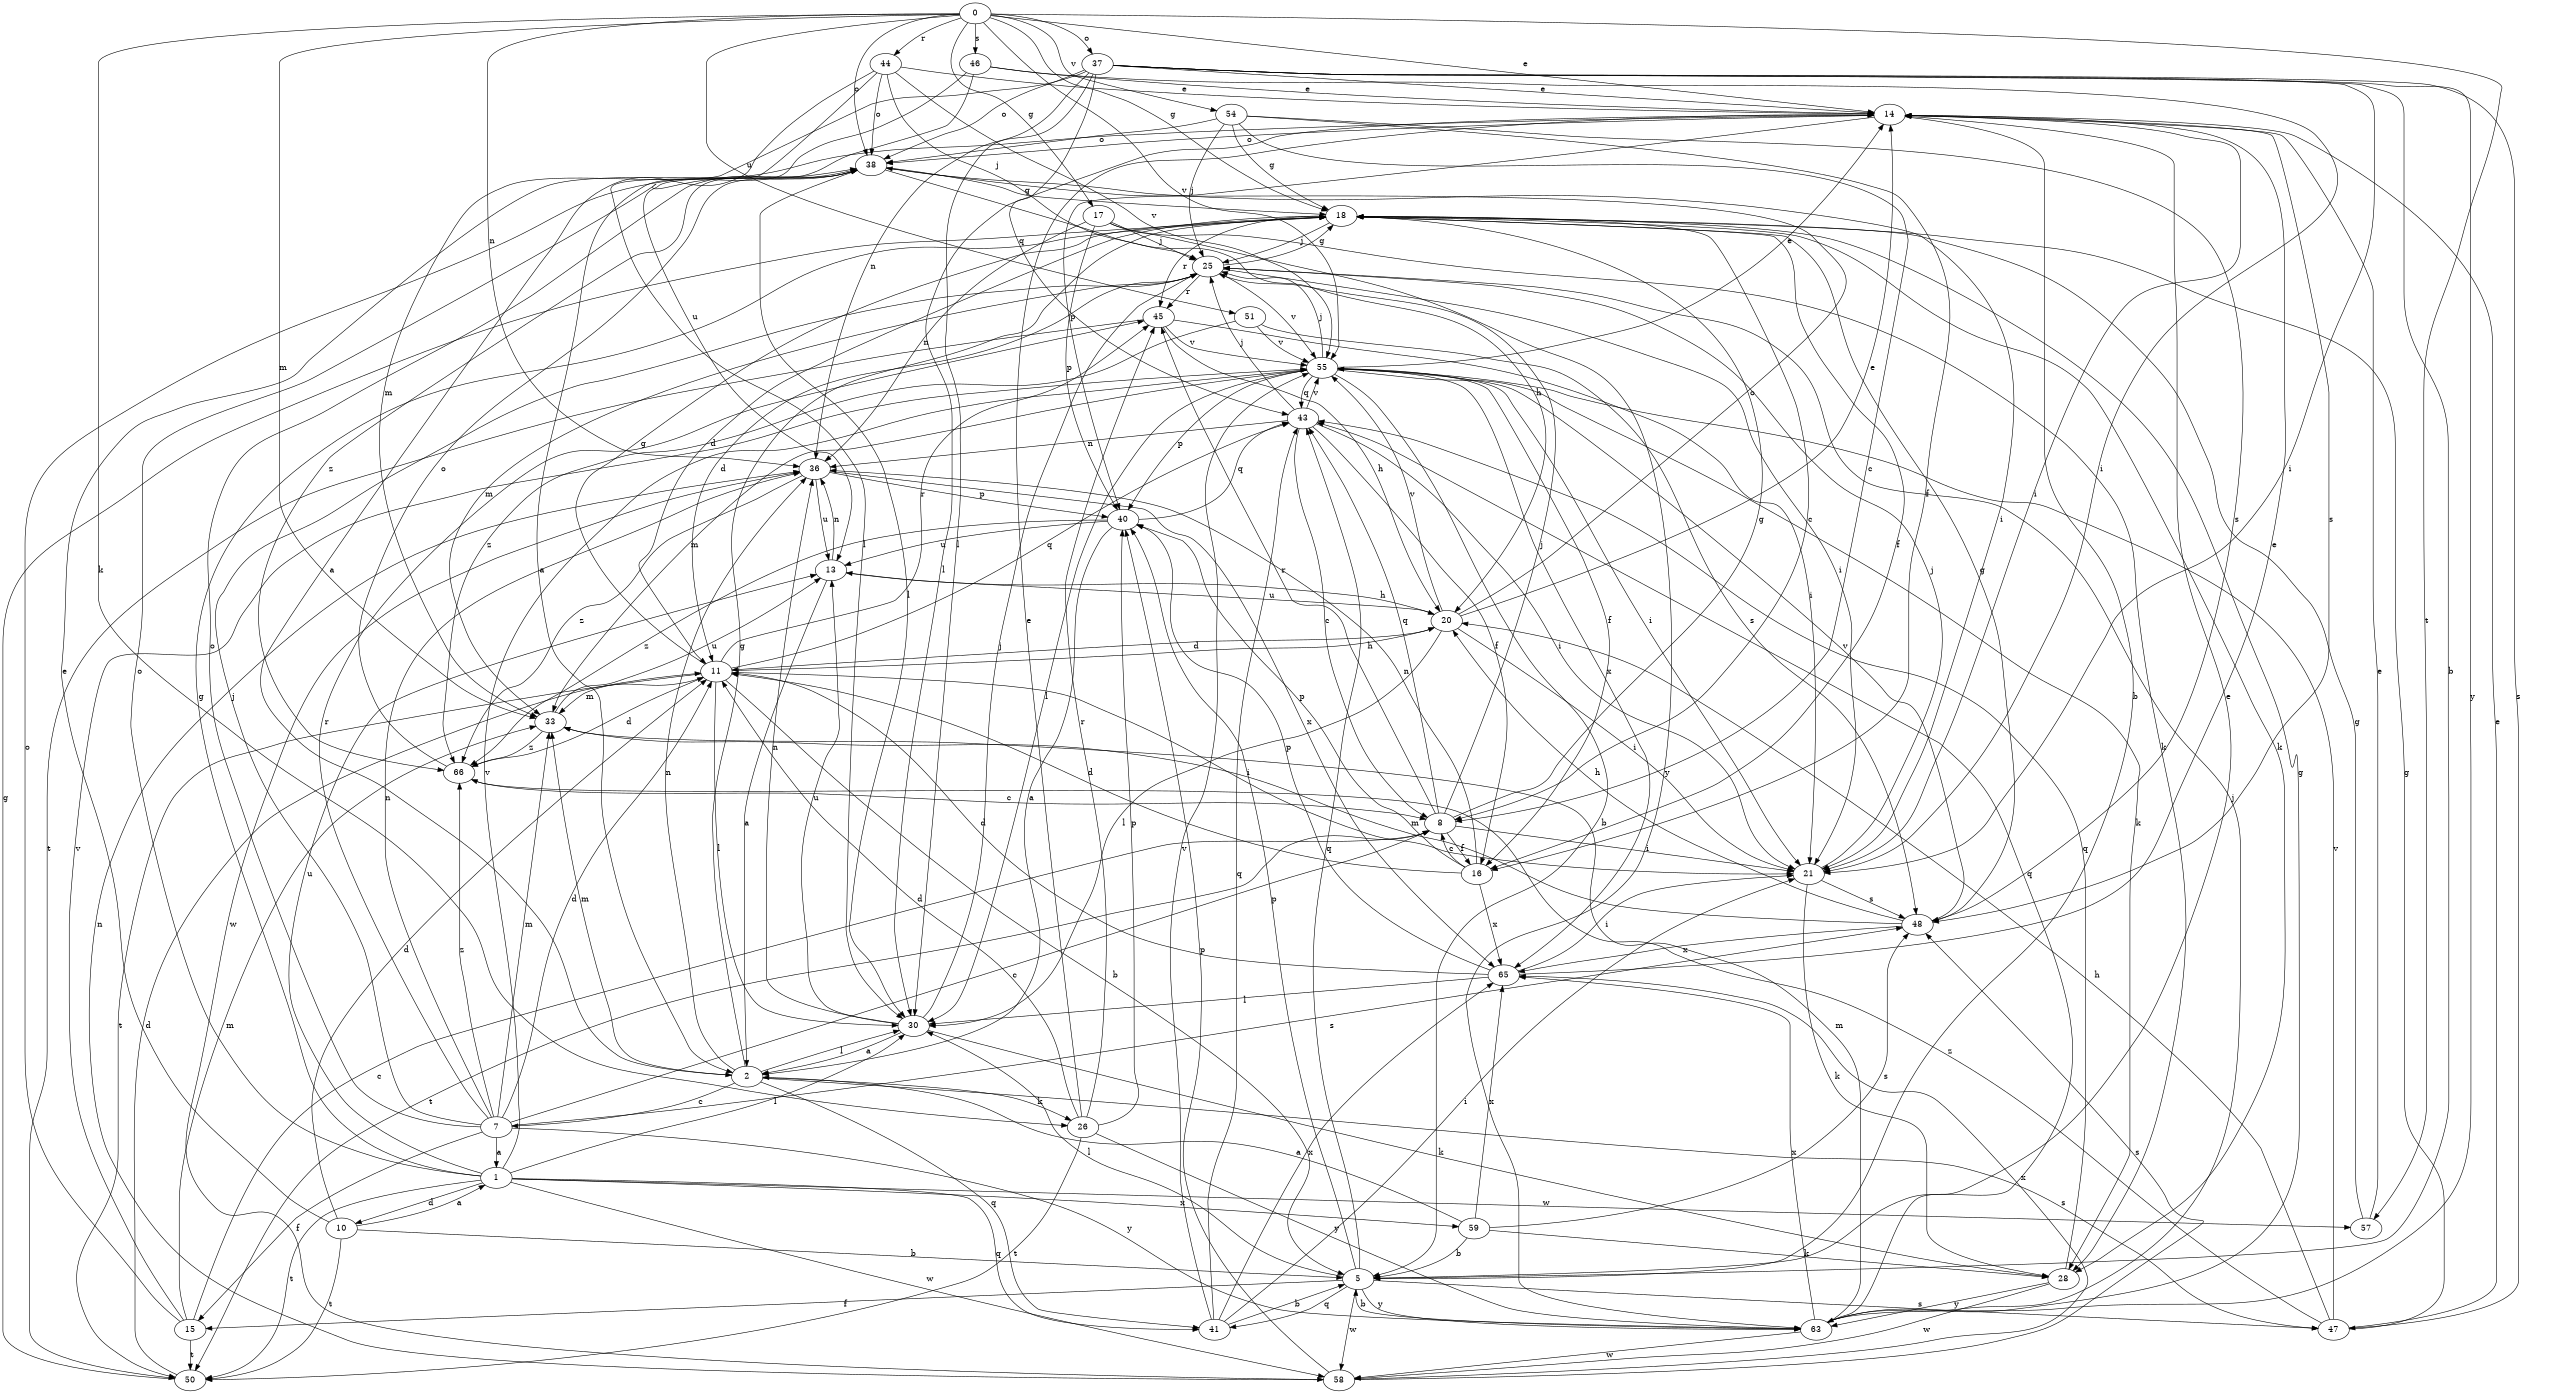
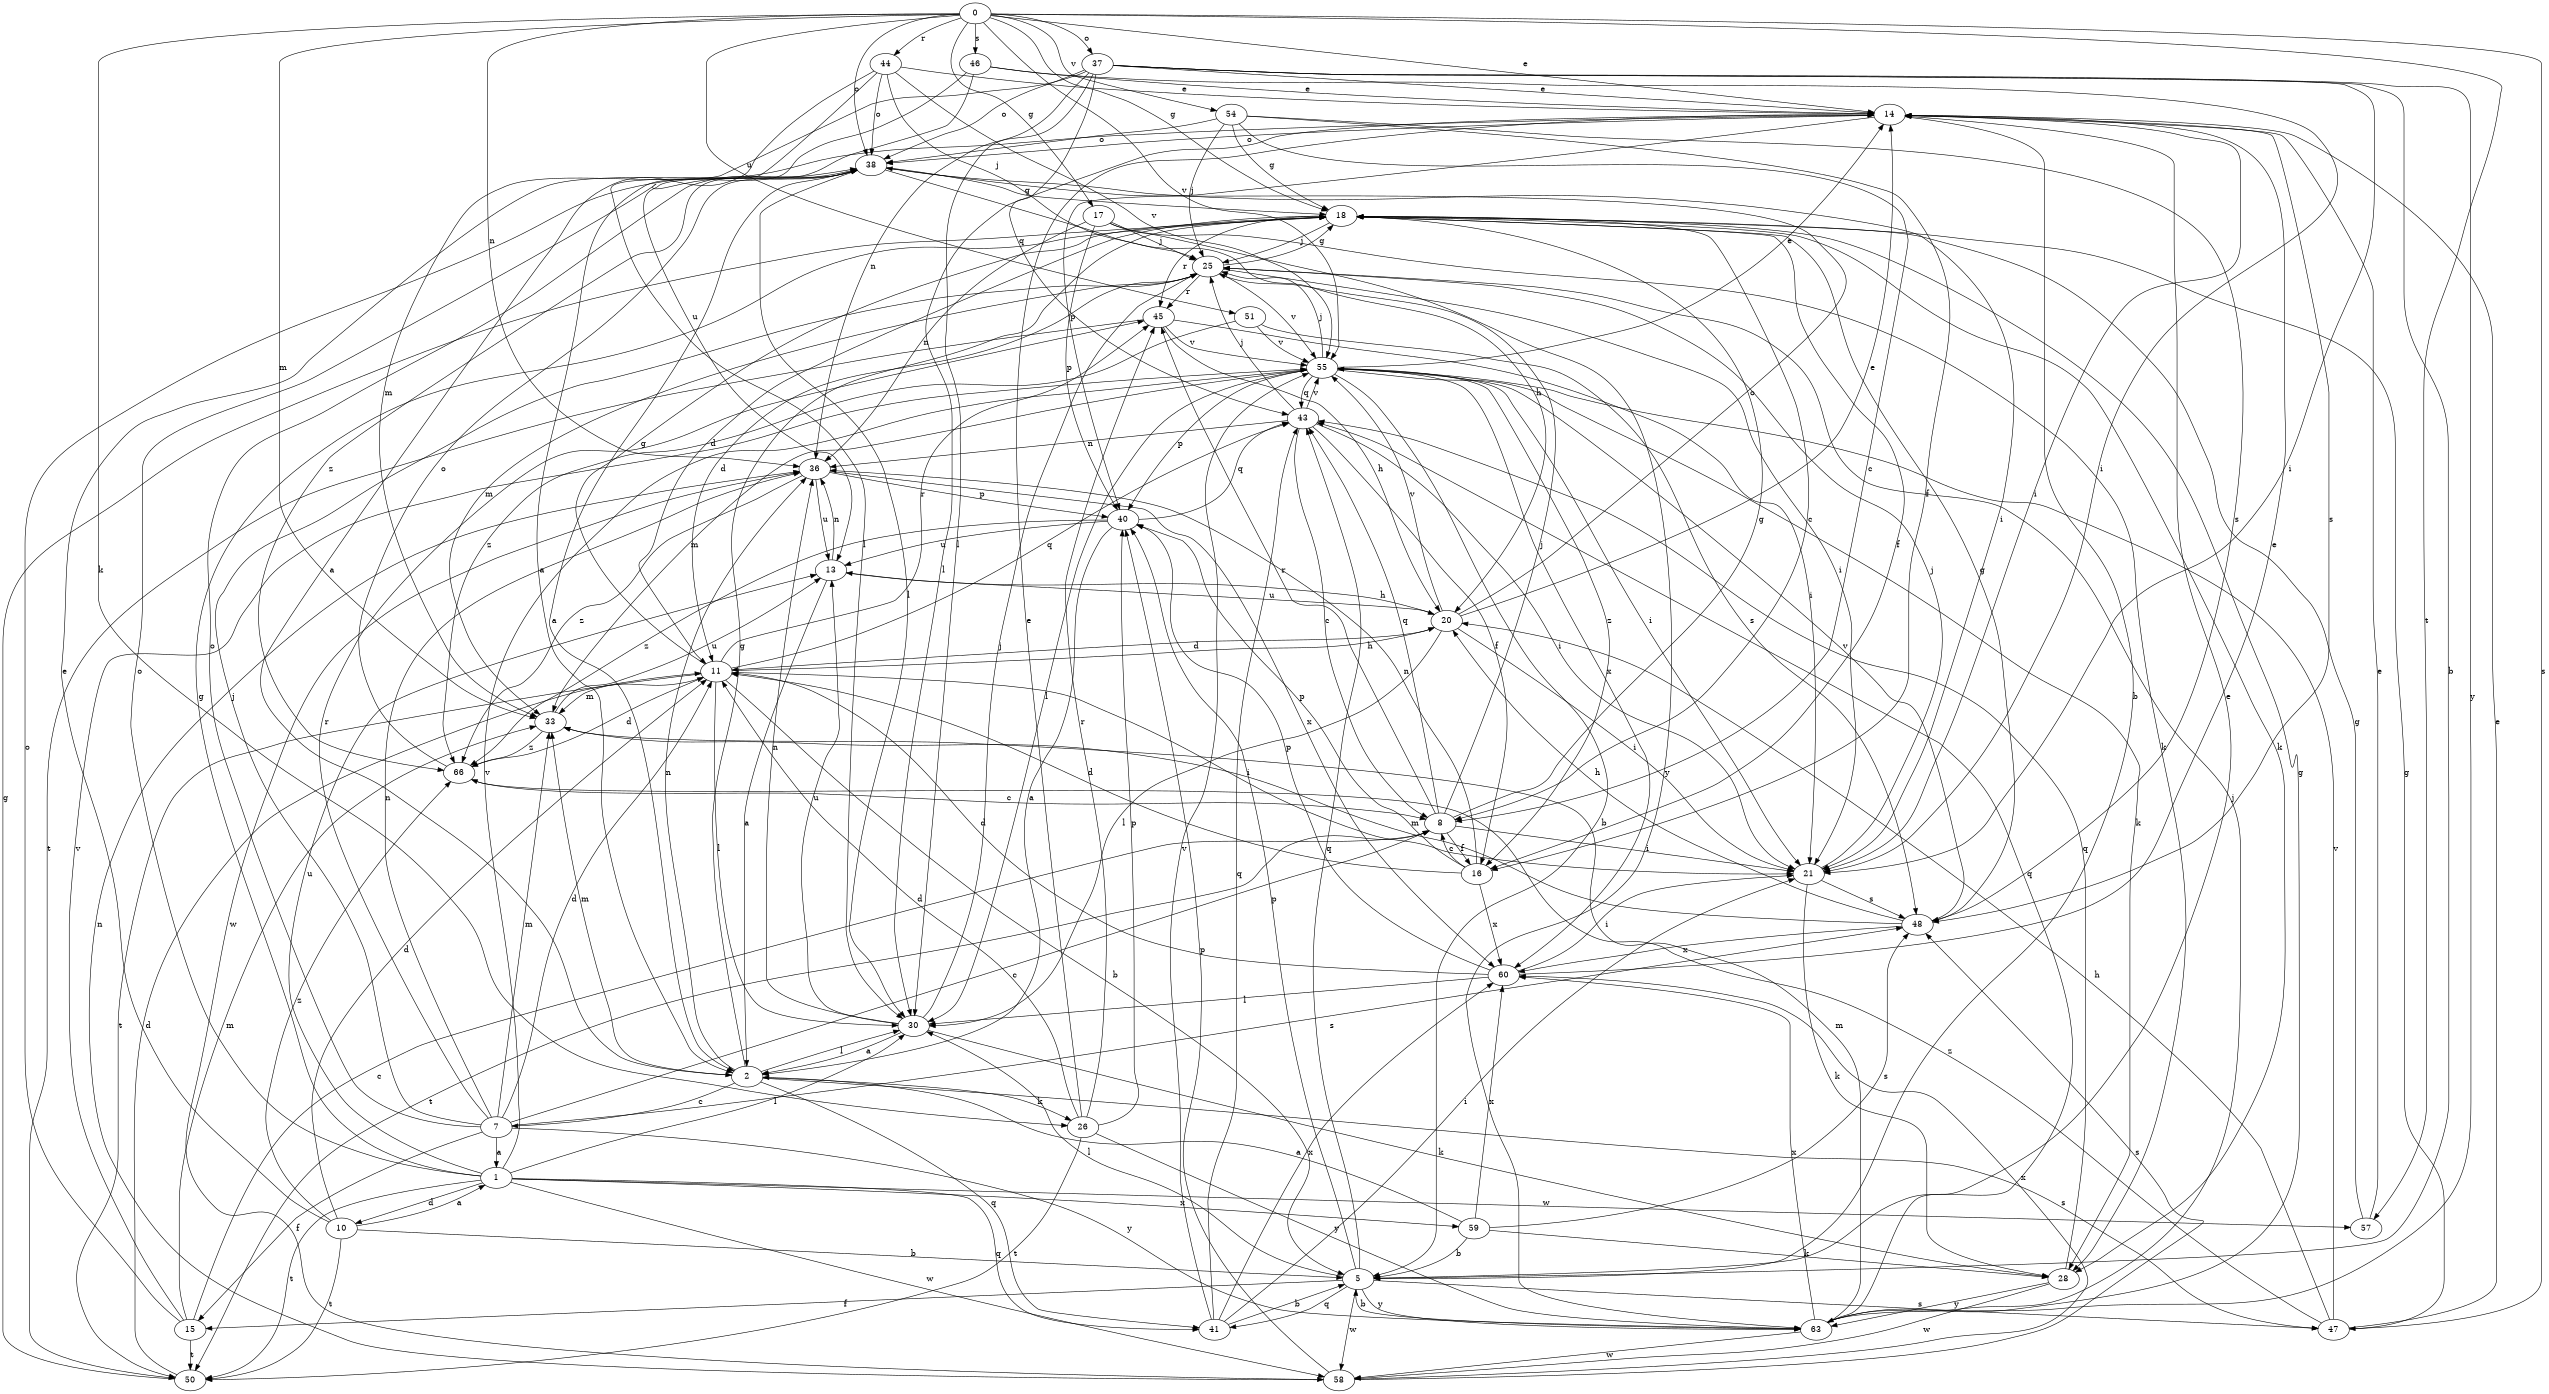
edge "37" -> "47": now "0" -> "47"
edge "38" -> "2": added, label "a"
edge "55" -> "16": label "f" -> "z"
edge "7" -> "66": now "10" -> "66"
node "65": label "65" -> "60"
